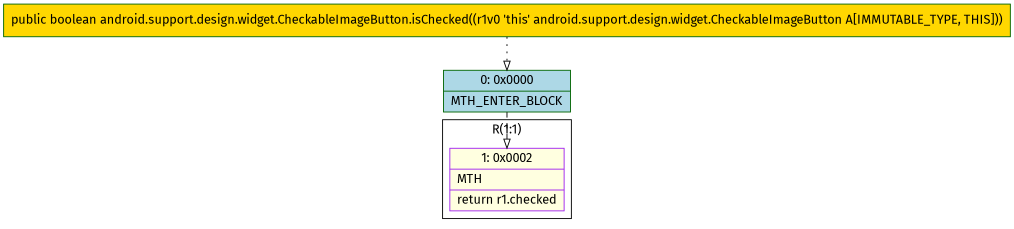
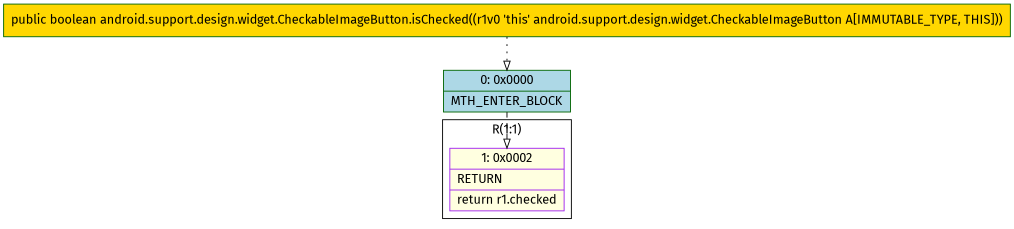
node "1: 0x0002": text "MTH" -> "RETURN"
